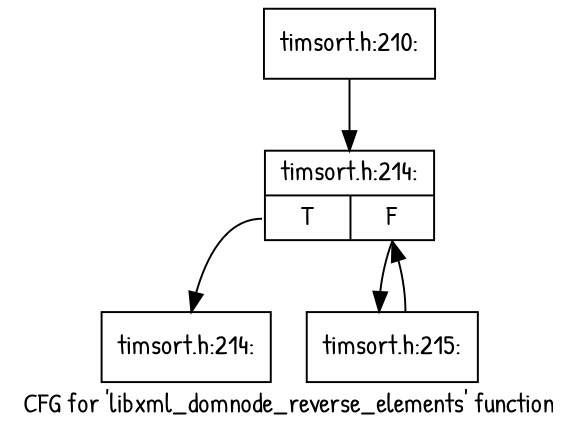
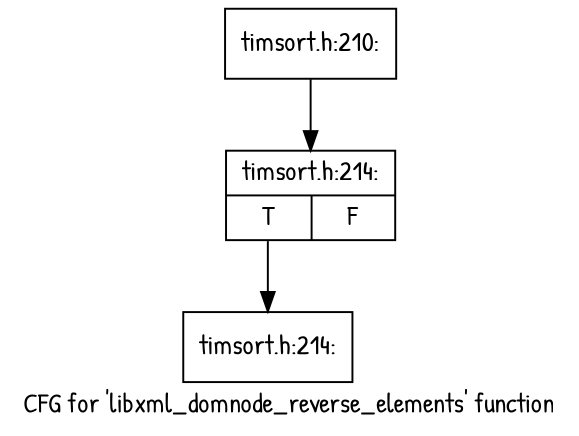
node "timsort.h:215:": removed
